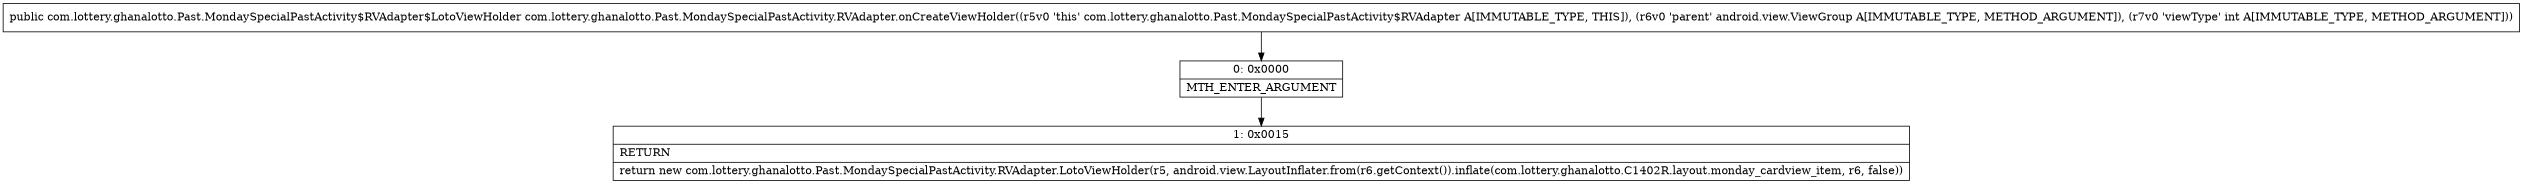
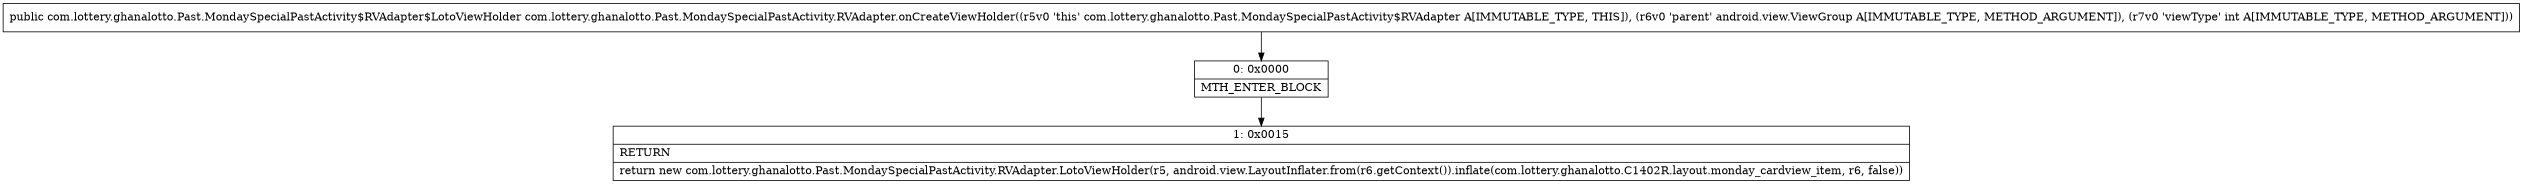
node "0: 0x0000": text "MTH_ENTER_ARGUMENT" -> "MTH_ENTER_BLOCK"
